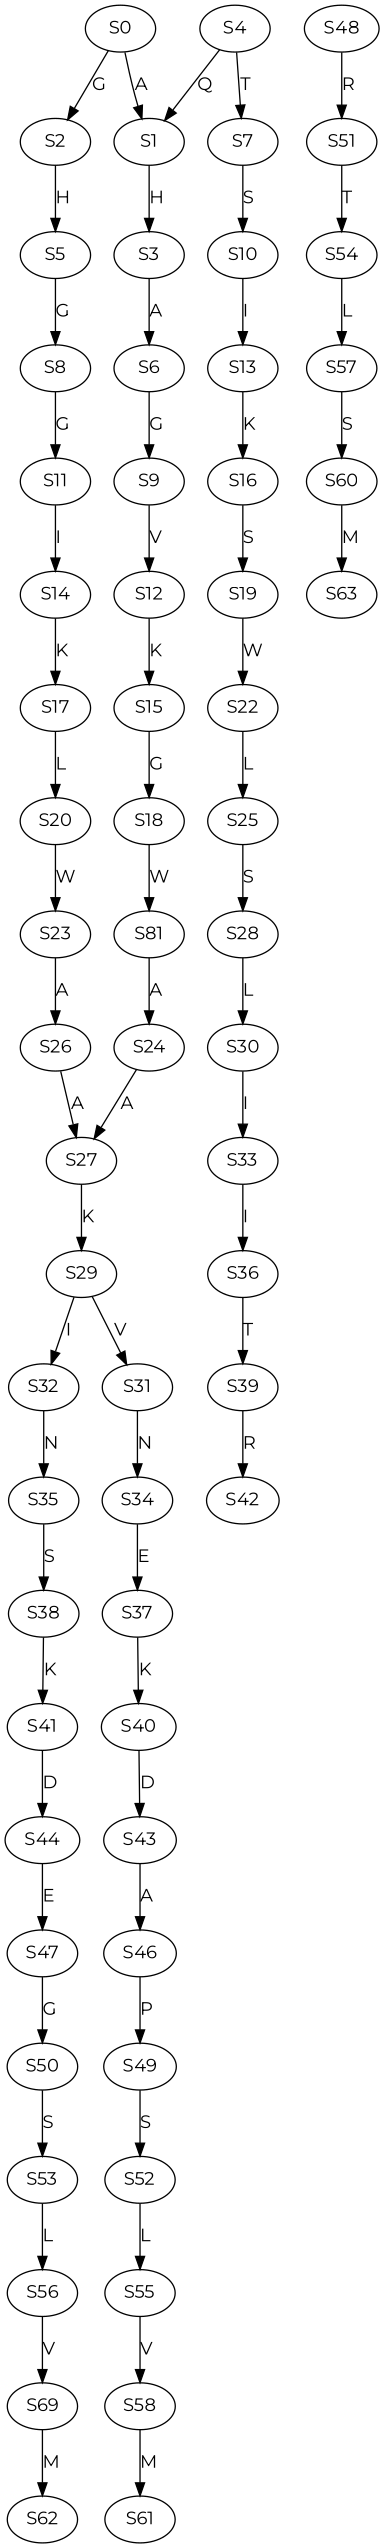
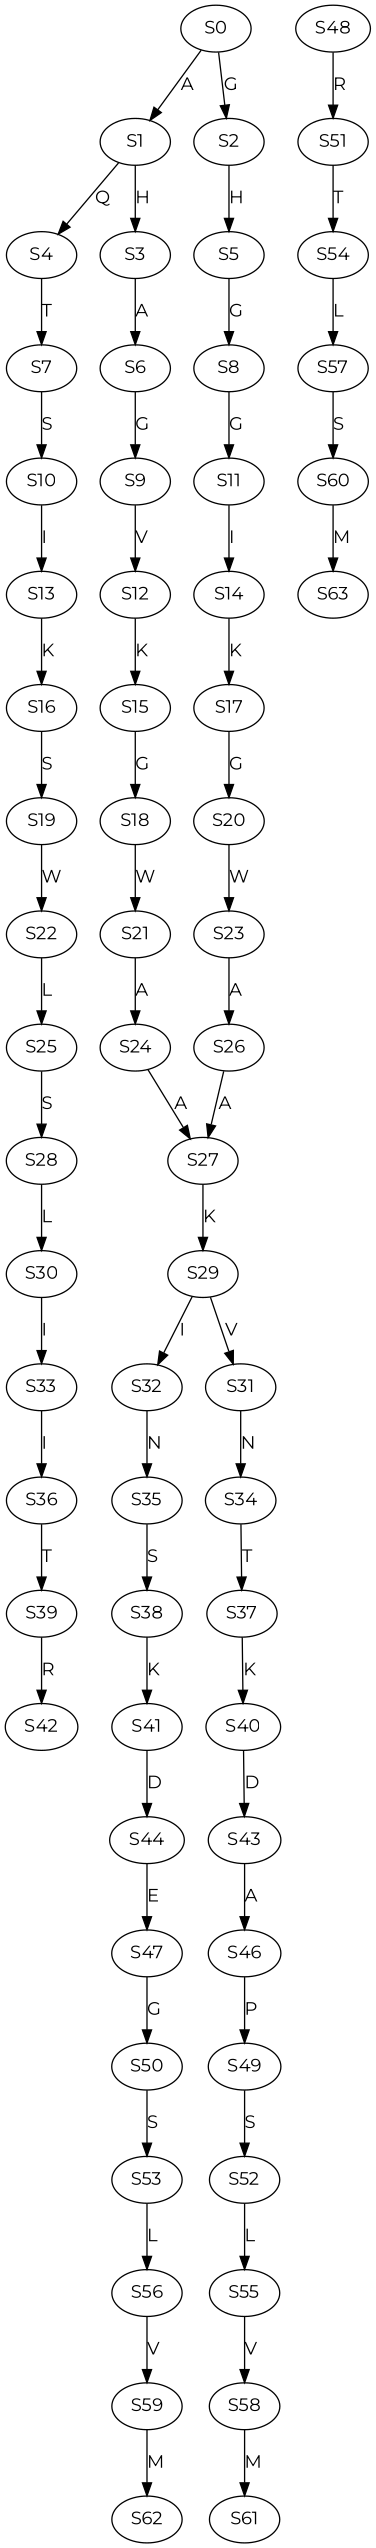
edge "S4" -> "S1": reversed
edge "S17" -> "S20": label "L" -> "G"
node "S81": label "S81" -> "S21"
edge "S34" -> "S37": label "E" -> "T"
node "S69": label "S69" -> "S59"
